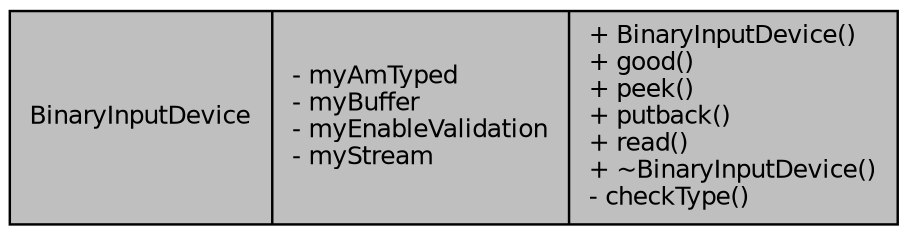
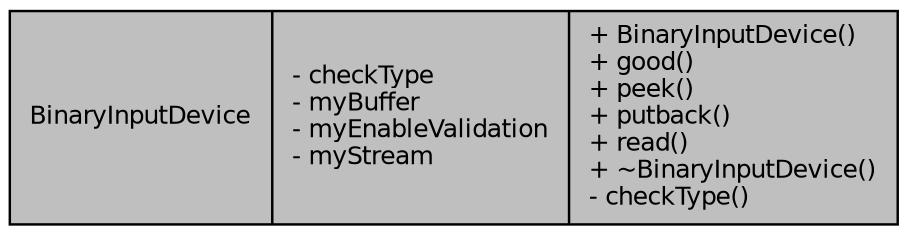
node "BinaryInputDevice": text "- myAmTyped" -> "- checkType"
